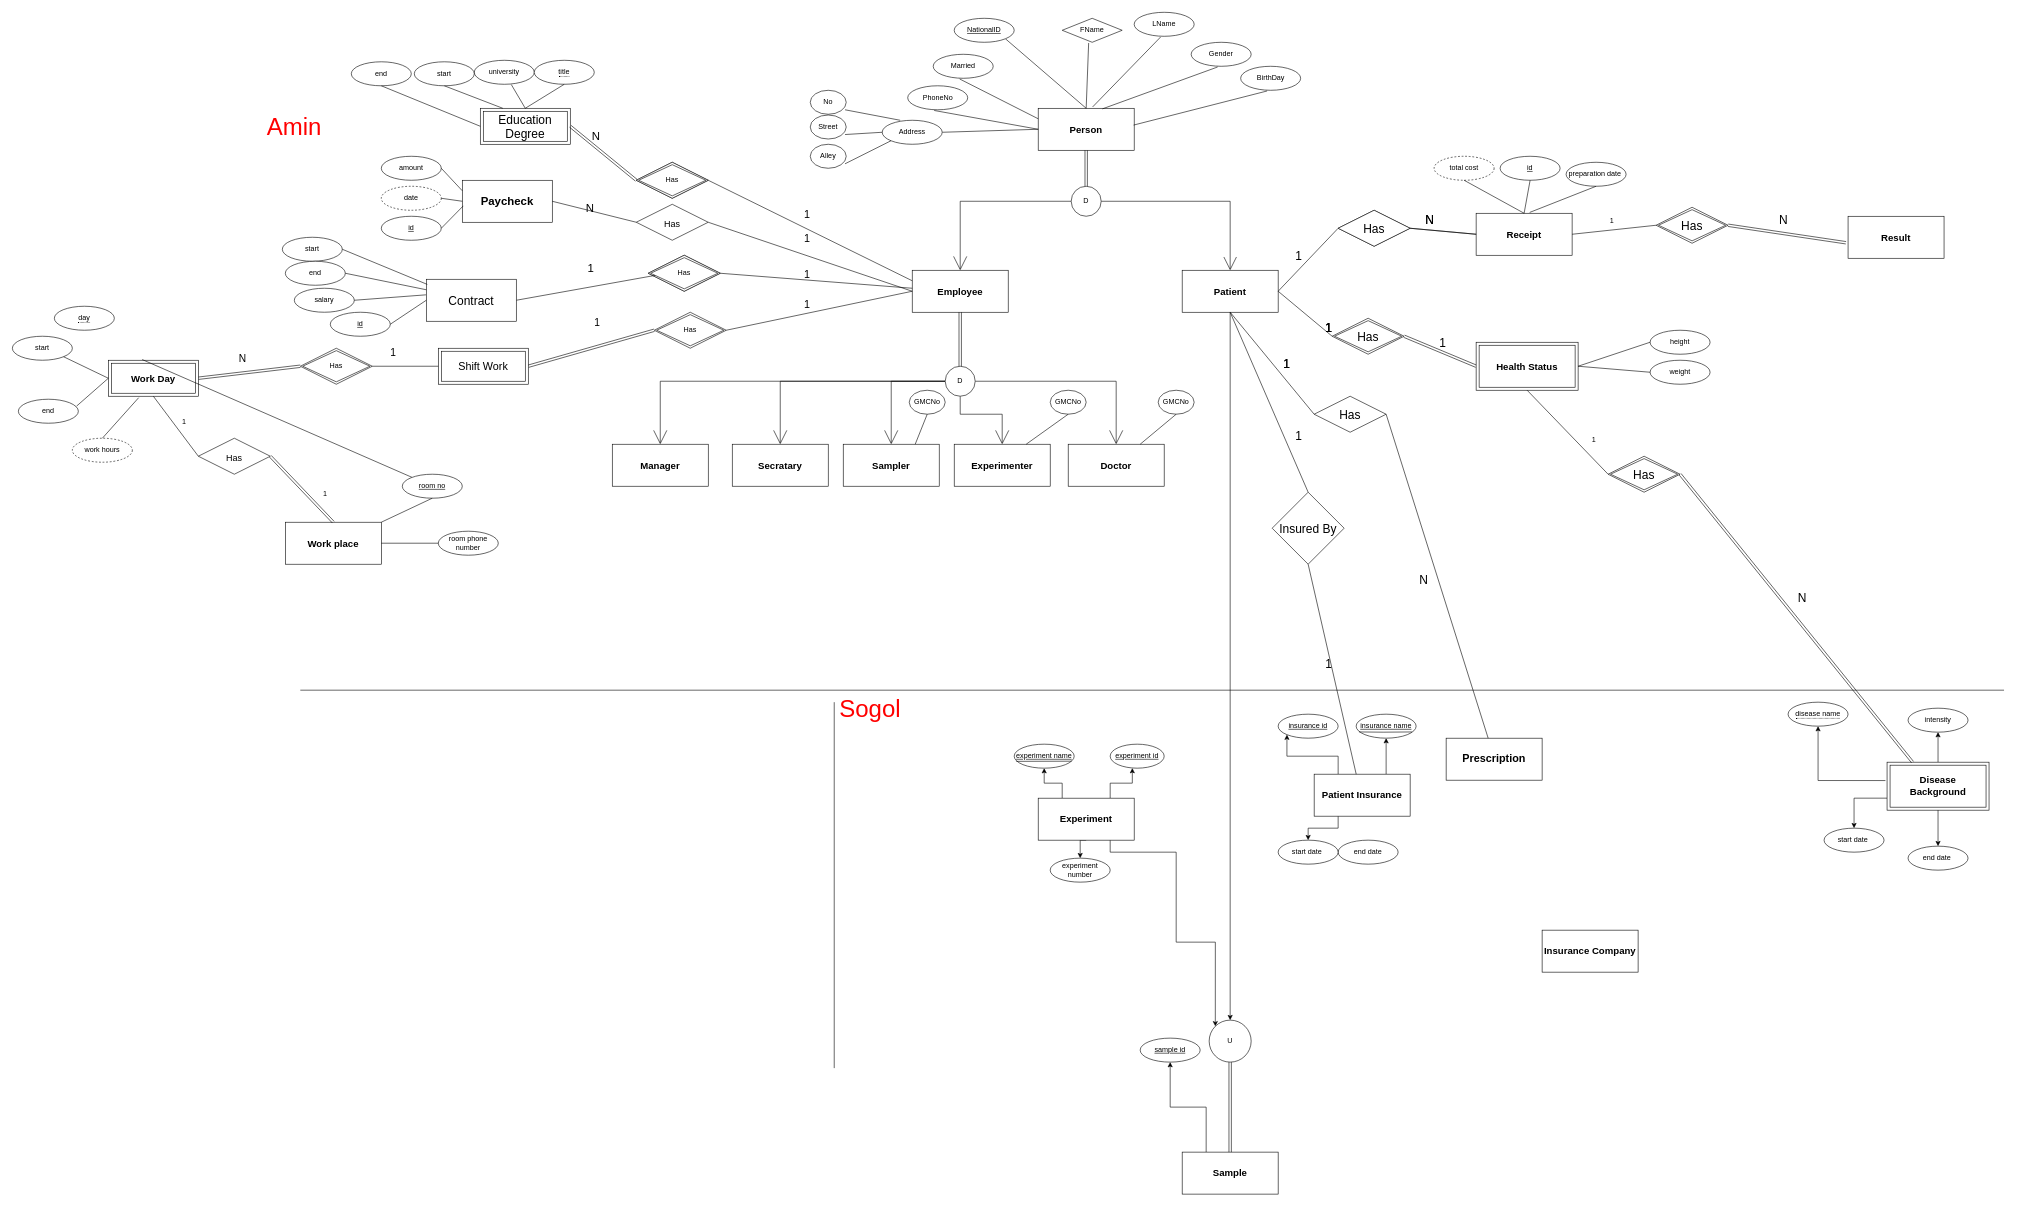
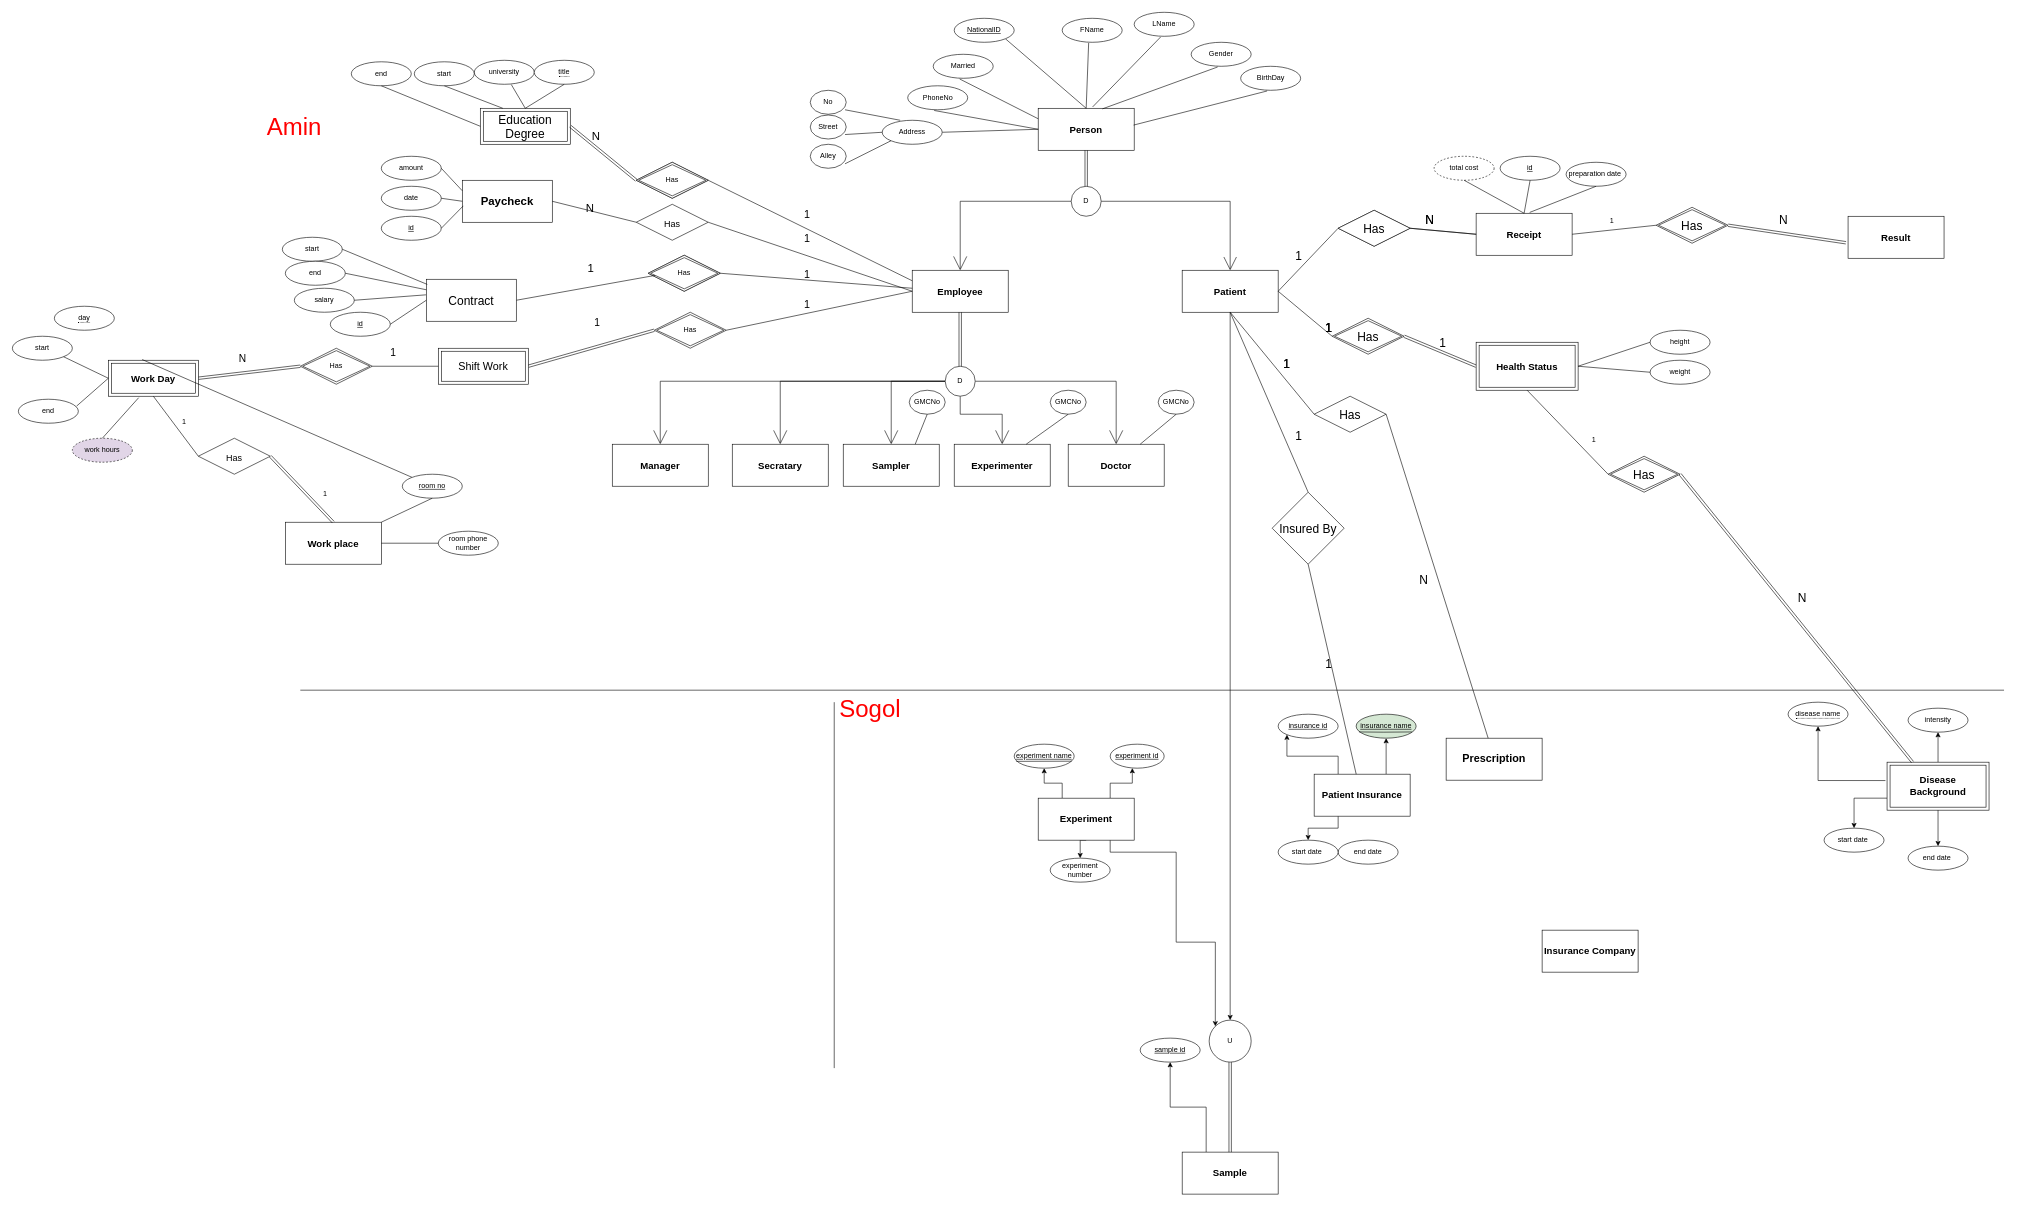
node "FName": shape diamond -> ellipse
node "date": style dashed -> solid
node "work hours": fillcolor #ffffff -> #e1d5e7
node "insurance name": fillcolor #ffffff -> #d5e8d4
